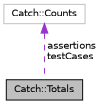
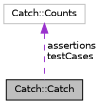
node "Catch::Totals": label "Catch::Totals" -> "Catch::Catch"
